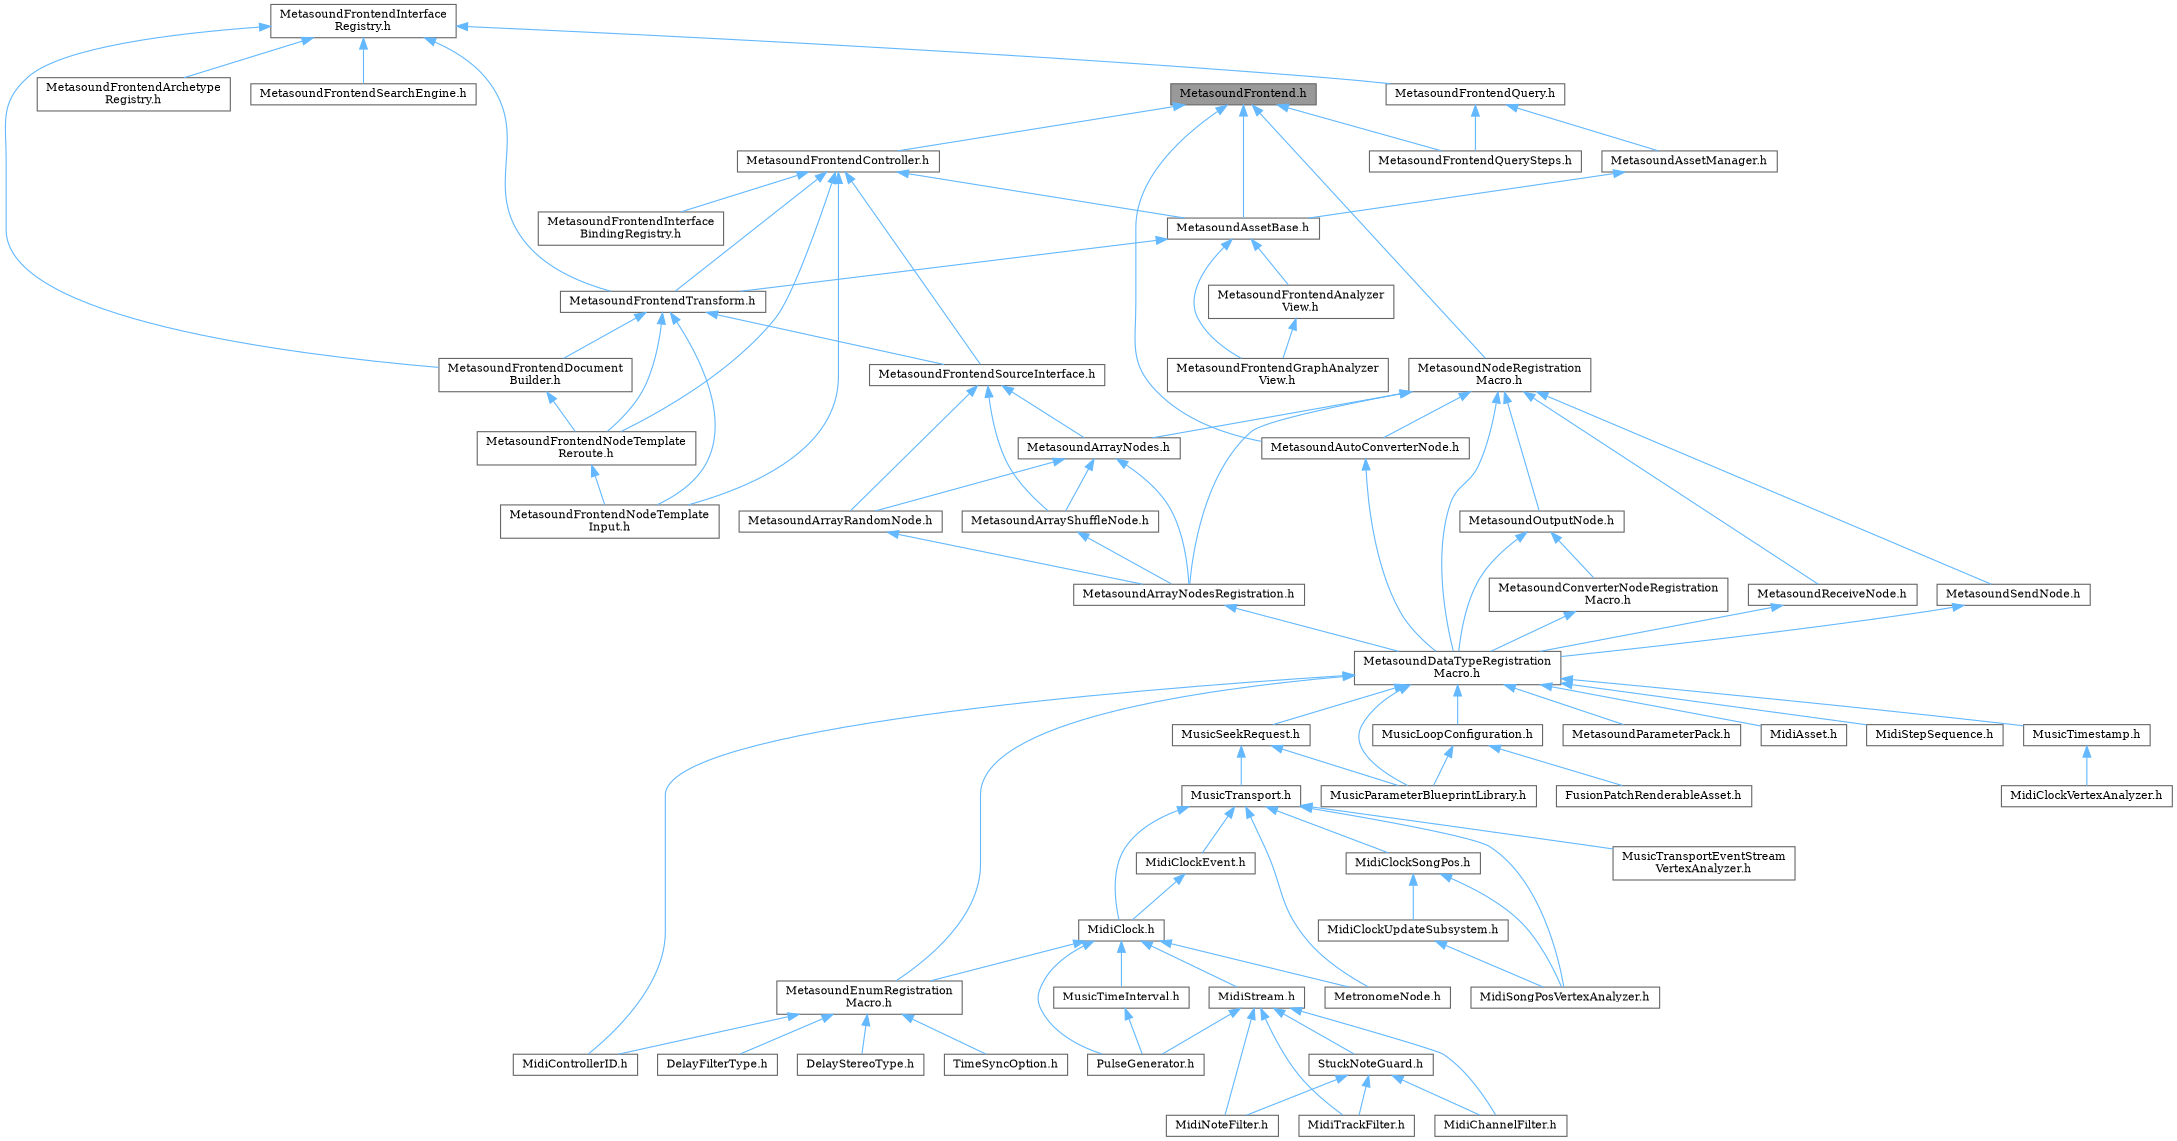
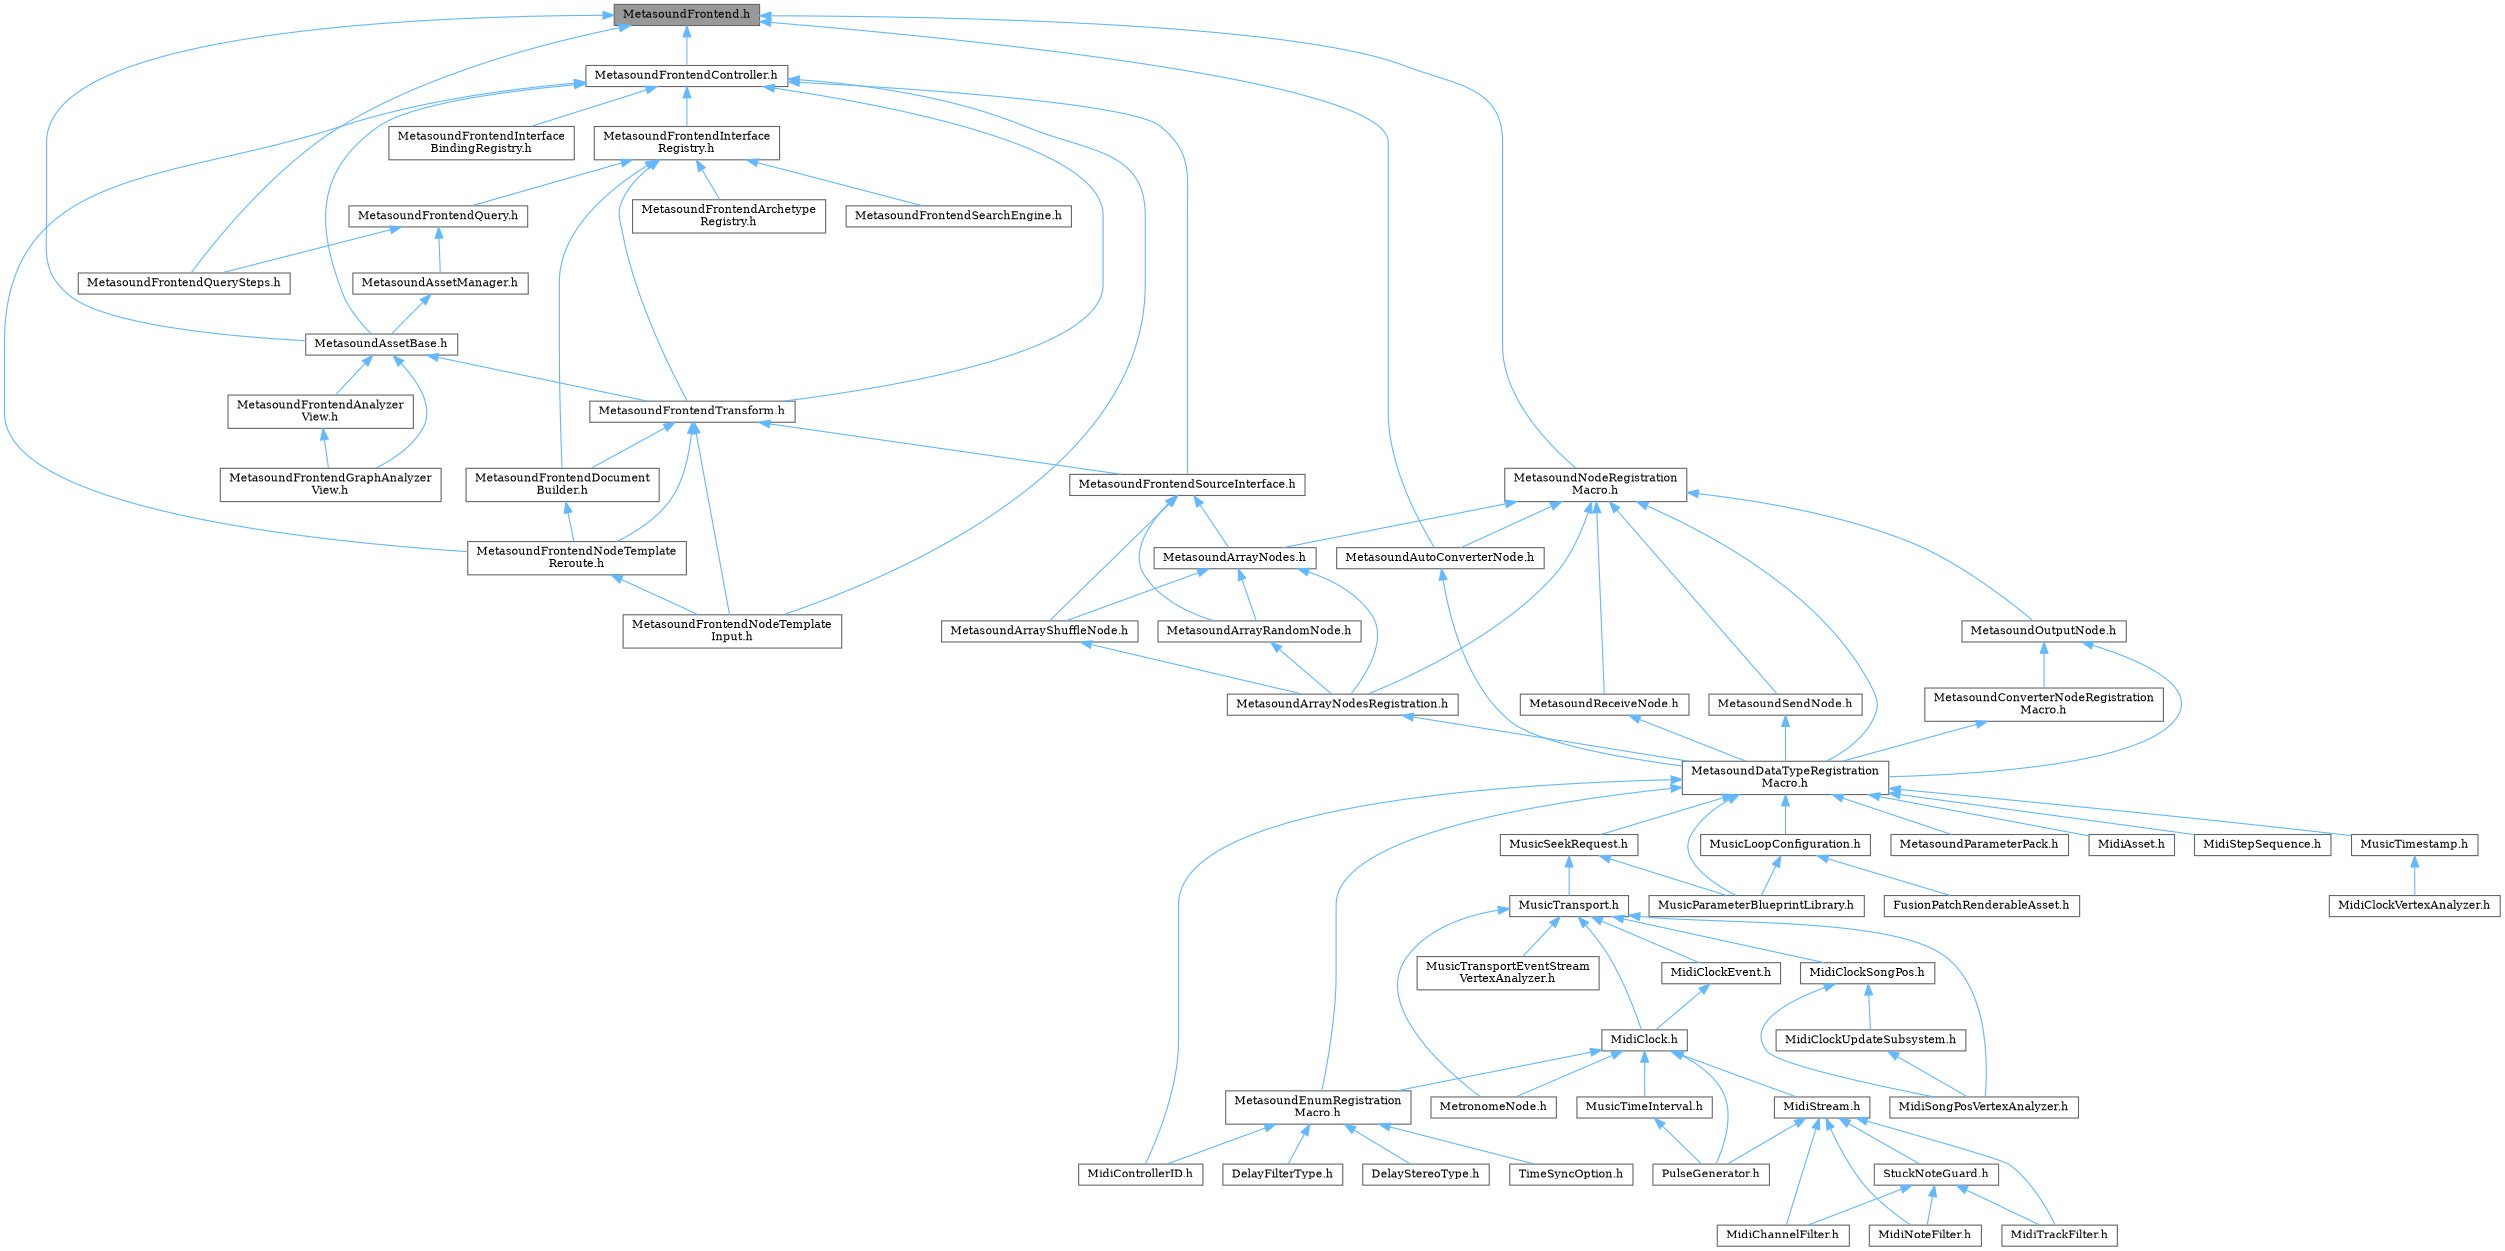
edge "MetasoundFrontendInterface Registry.h" -> "MetasoundFrontendController.h": added
